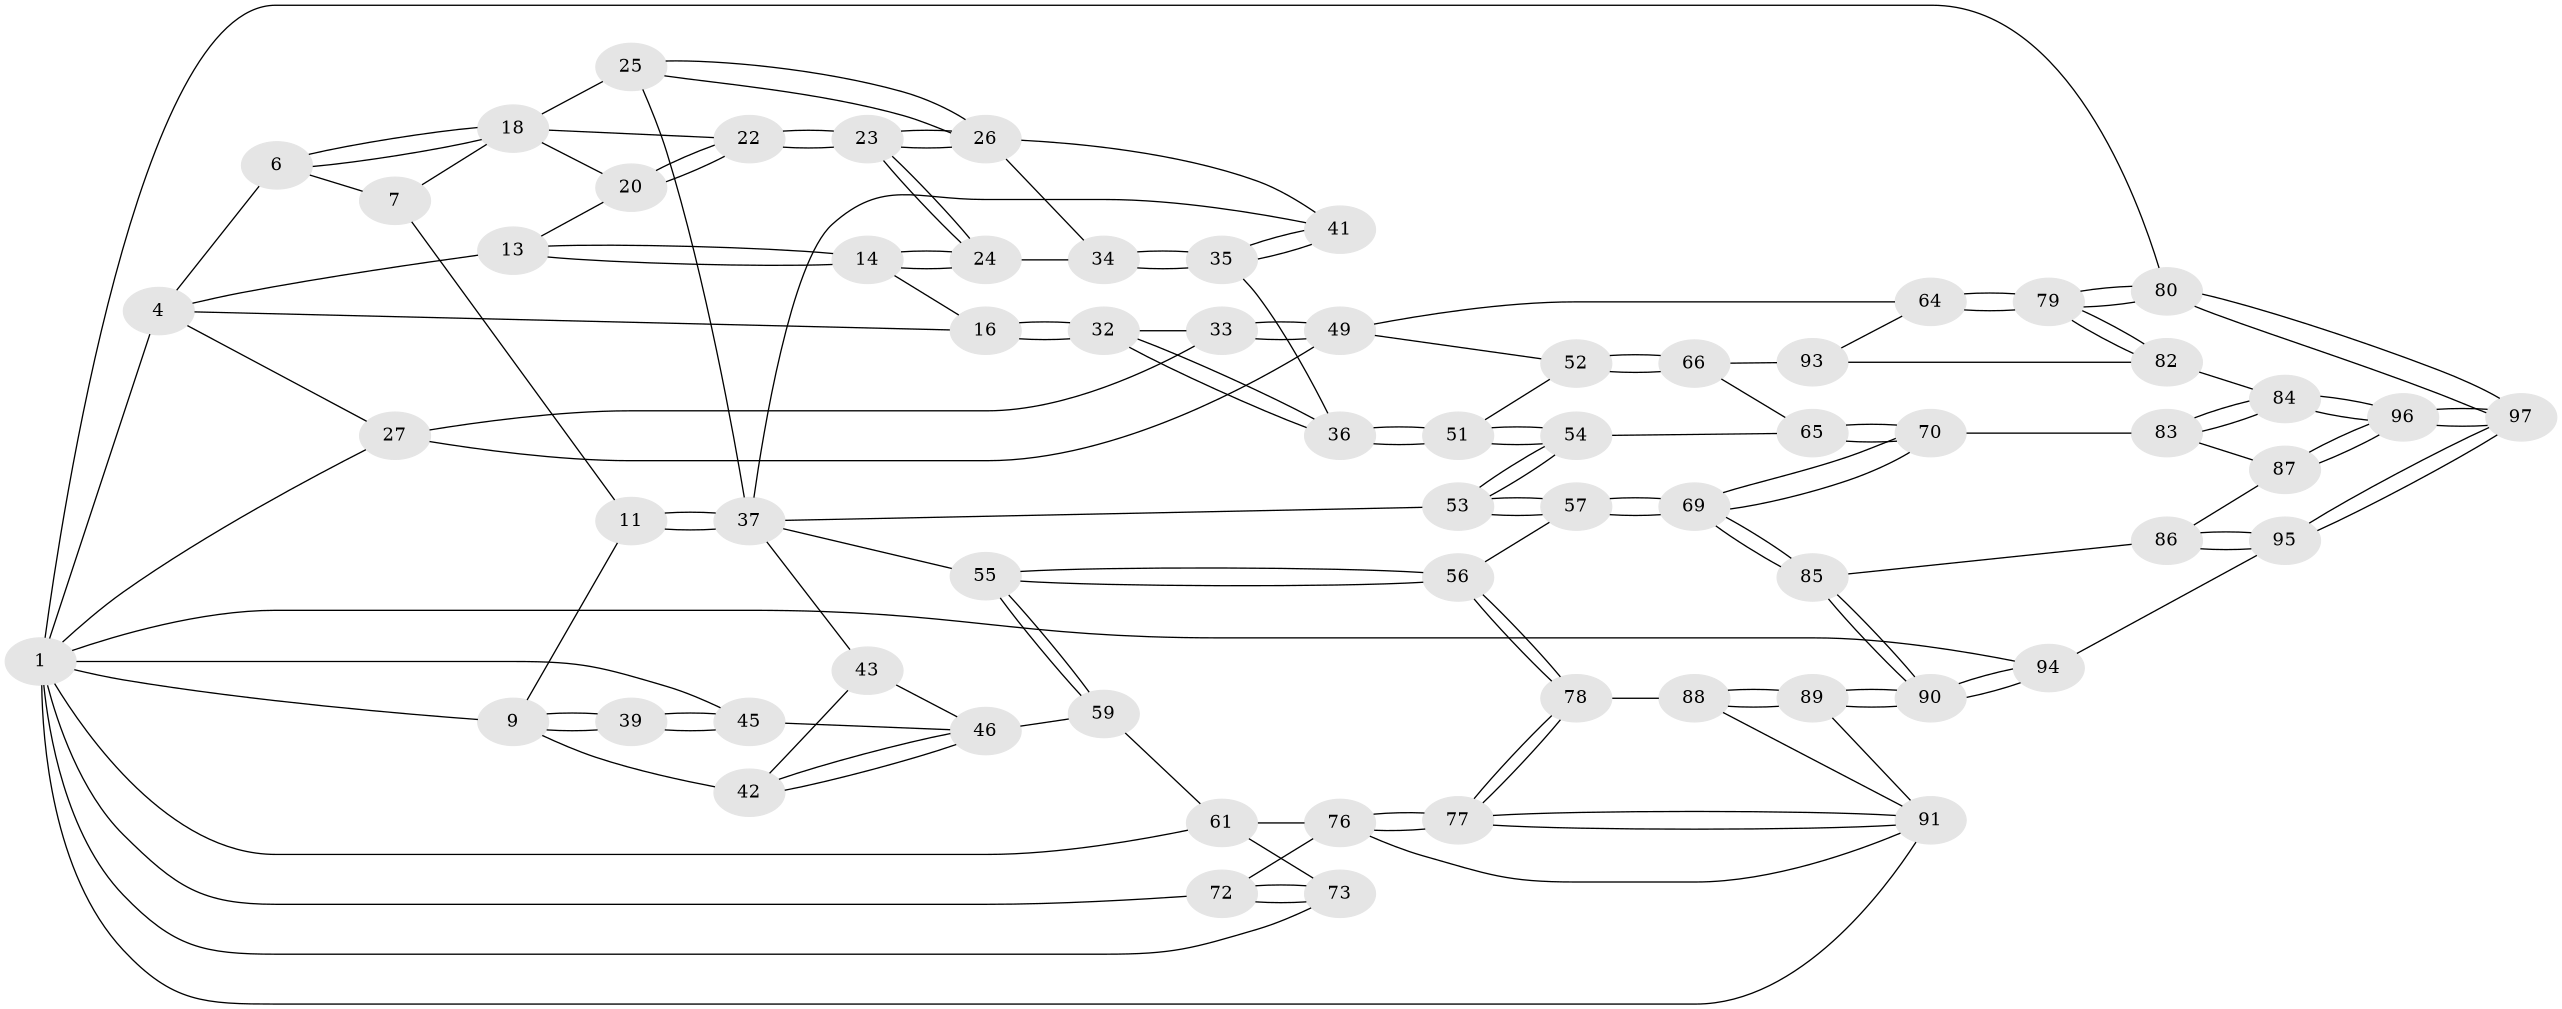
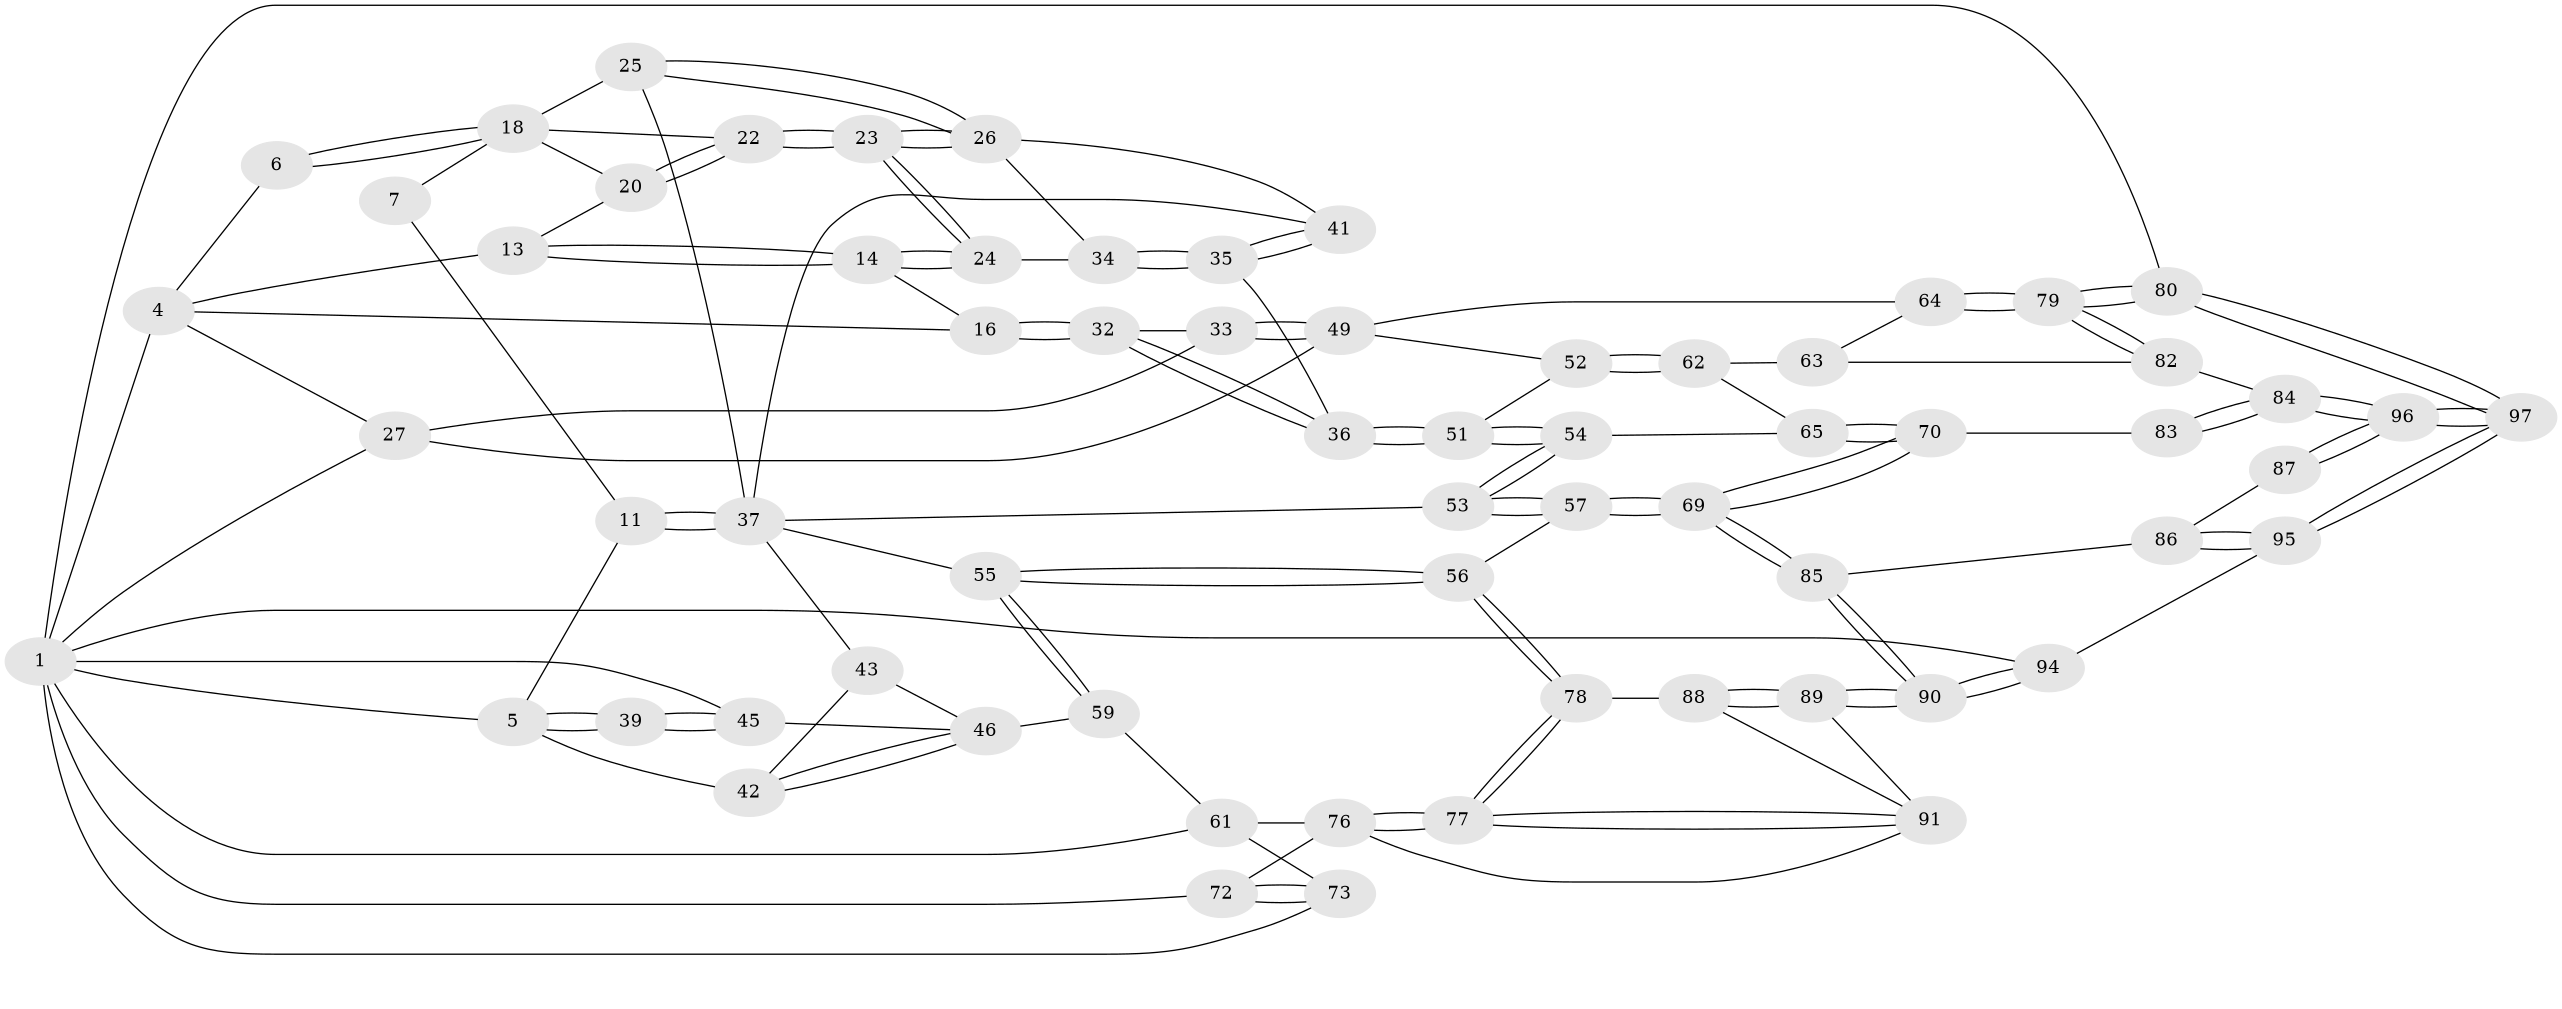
edge "6" -- "7": removed
node "93": label "93" -> "63"
node "66": label "66" -> "62"
edge "83" -- "87": removed
node "9": label "9" -> "5"
edge "1" -- "91": removed
